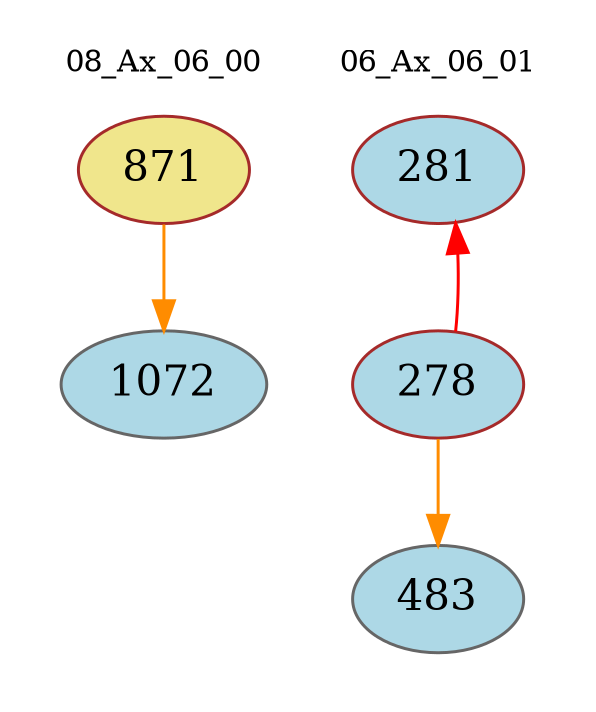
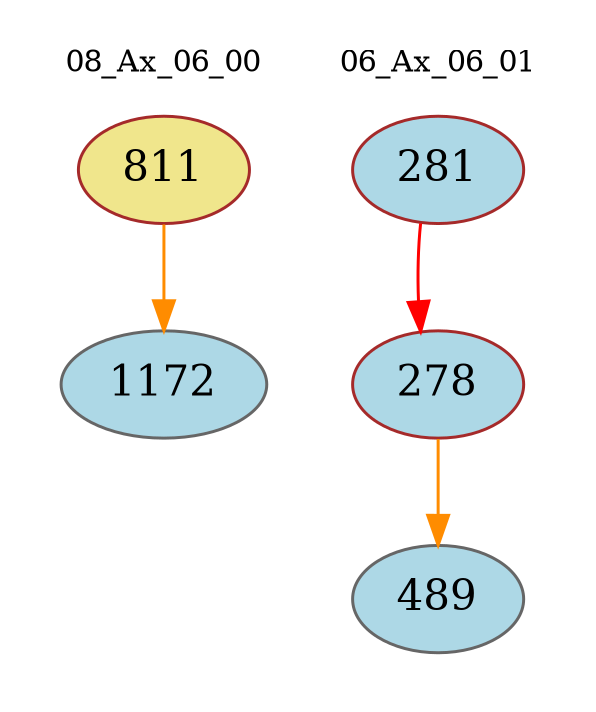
node "871": label "871" -> "811"
edge "278" -> "281": reversed
node "1072": label "1072" -> "1172"
node "483": label "483" -> "489"
